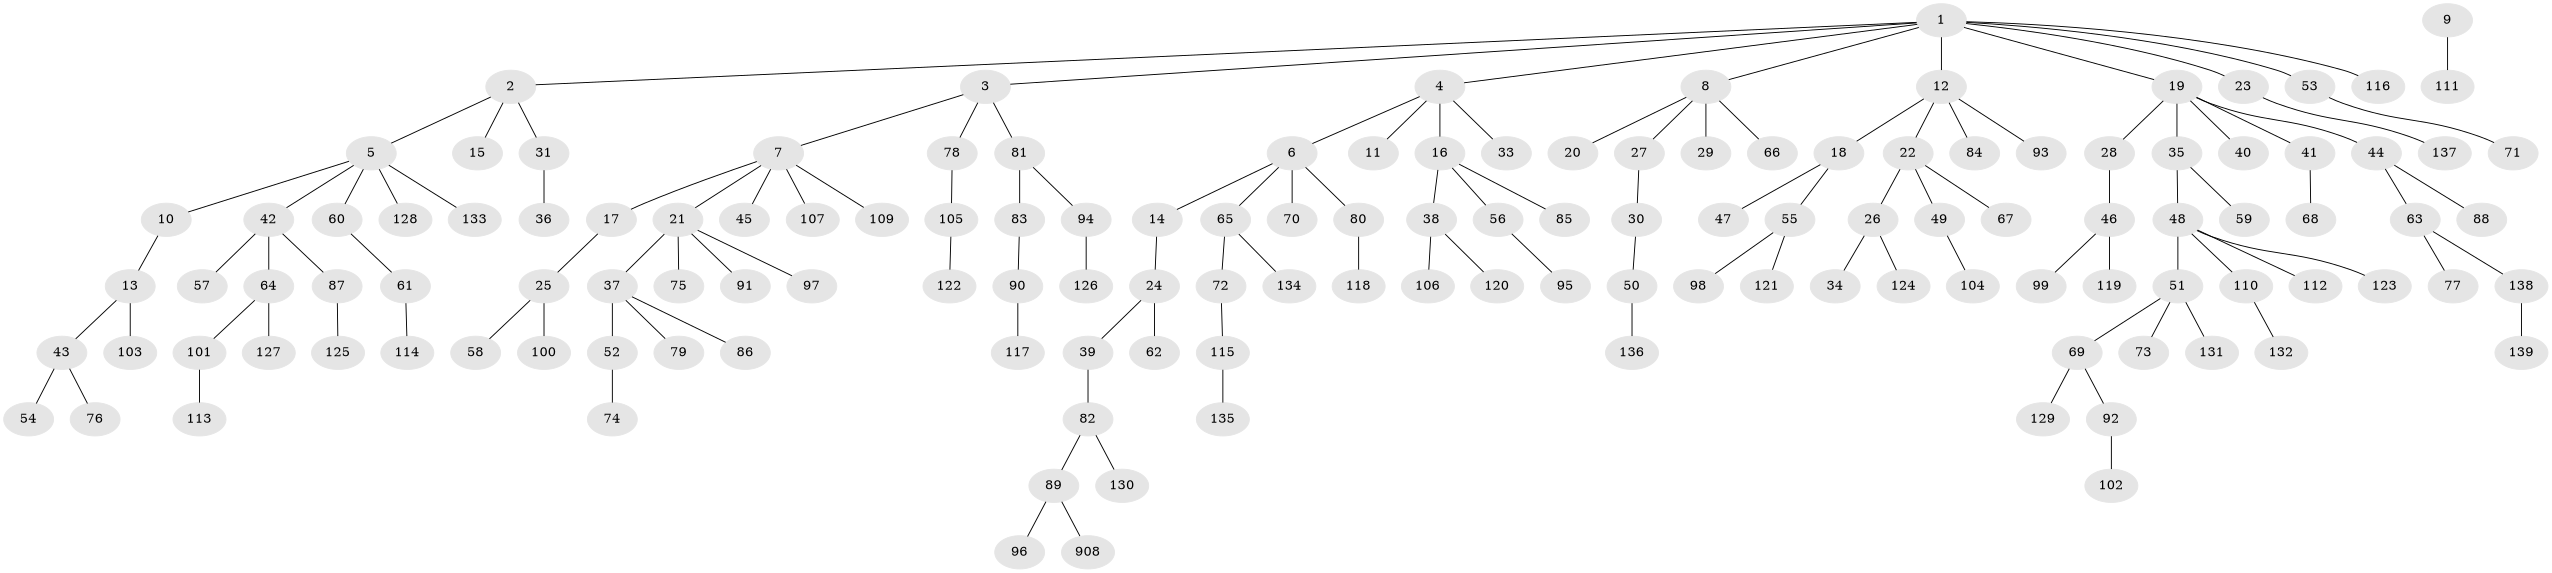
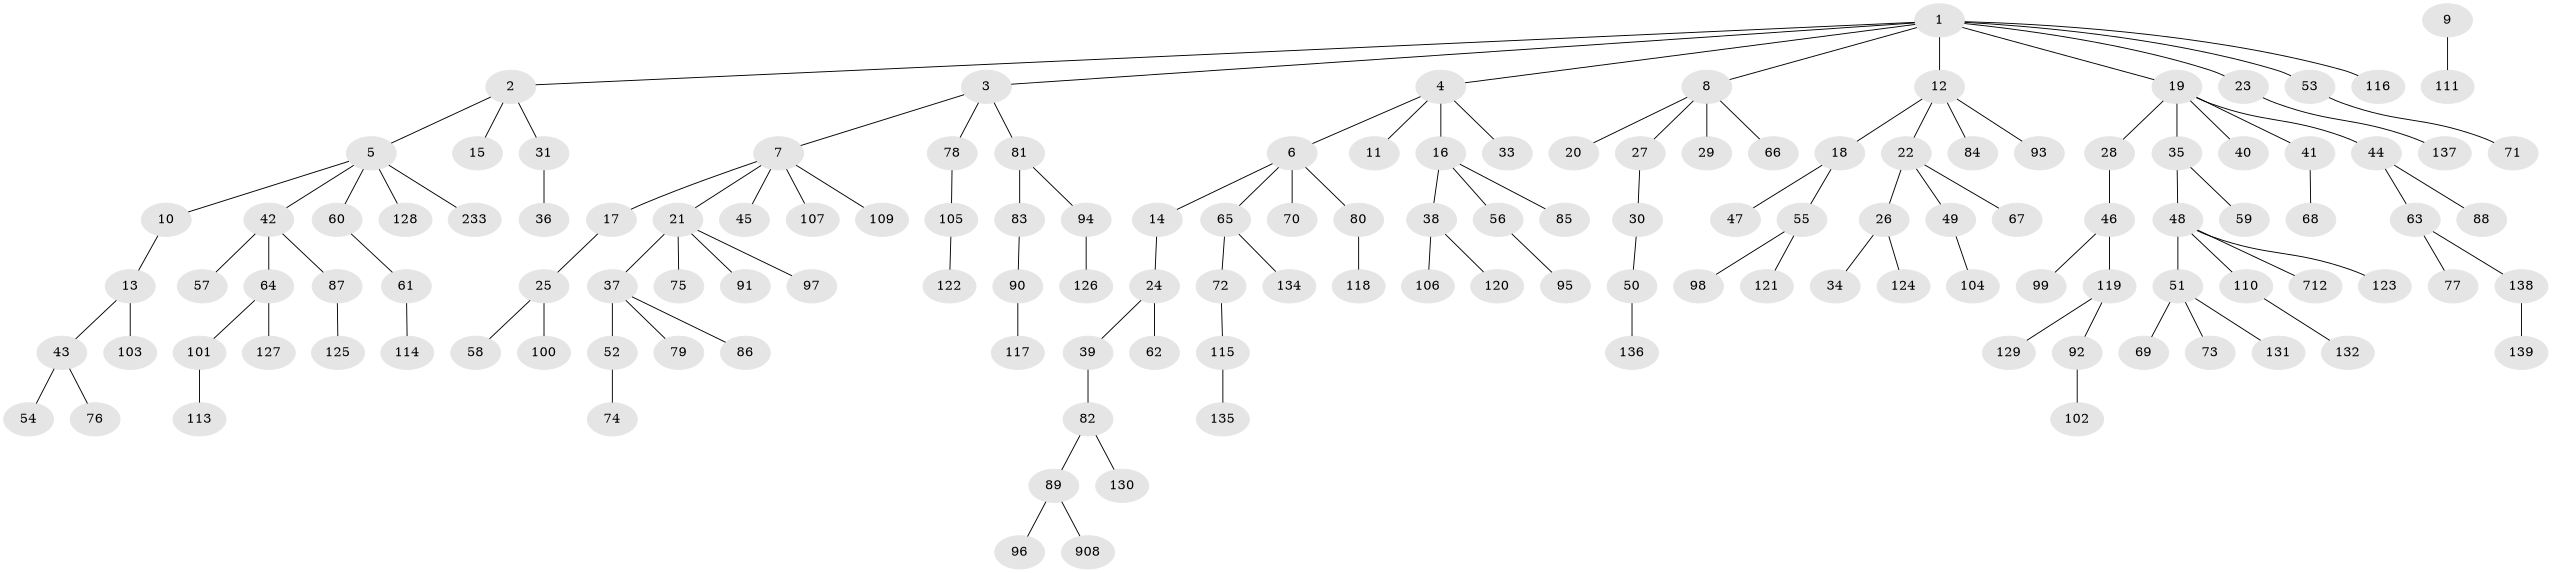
node "133": label "133" -> "233"
node "112": label "112" -> "712"
edge "69" -- "129": now "119" -- "129"
edge "69" -- "92": now "119" -- "92"
